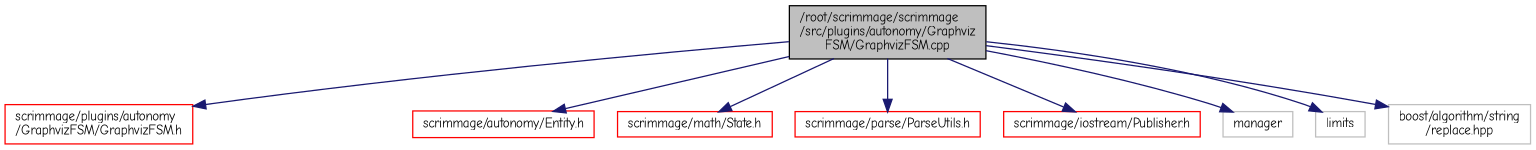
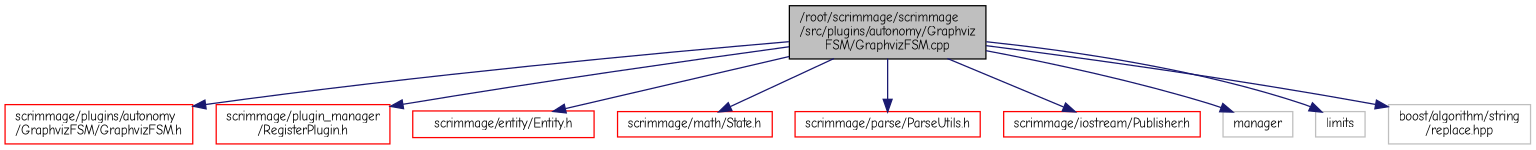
node "scrimmage/plugin_manager /RegisterPlugin.h": added
node "scrimmage/autonomy/Entity.h": label "scrimmage/autonomy/Entity.h" -> "scrimmage/entity/Entity.h"
